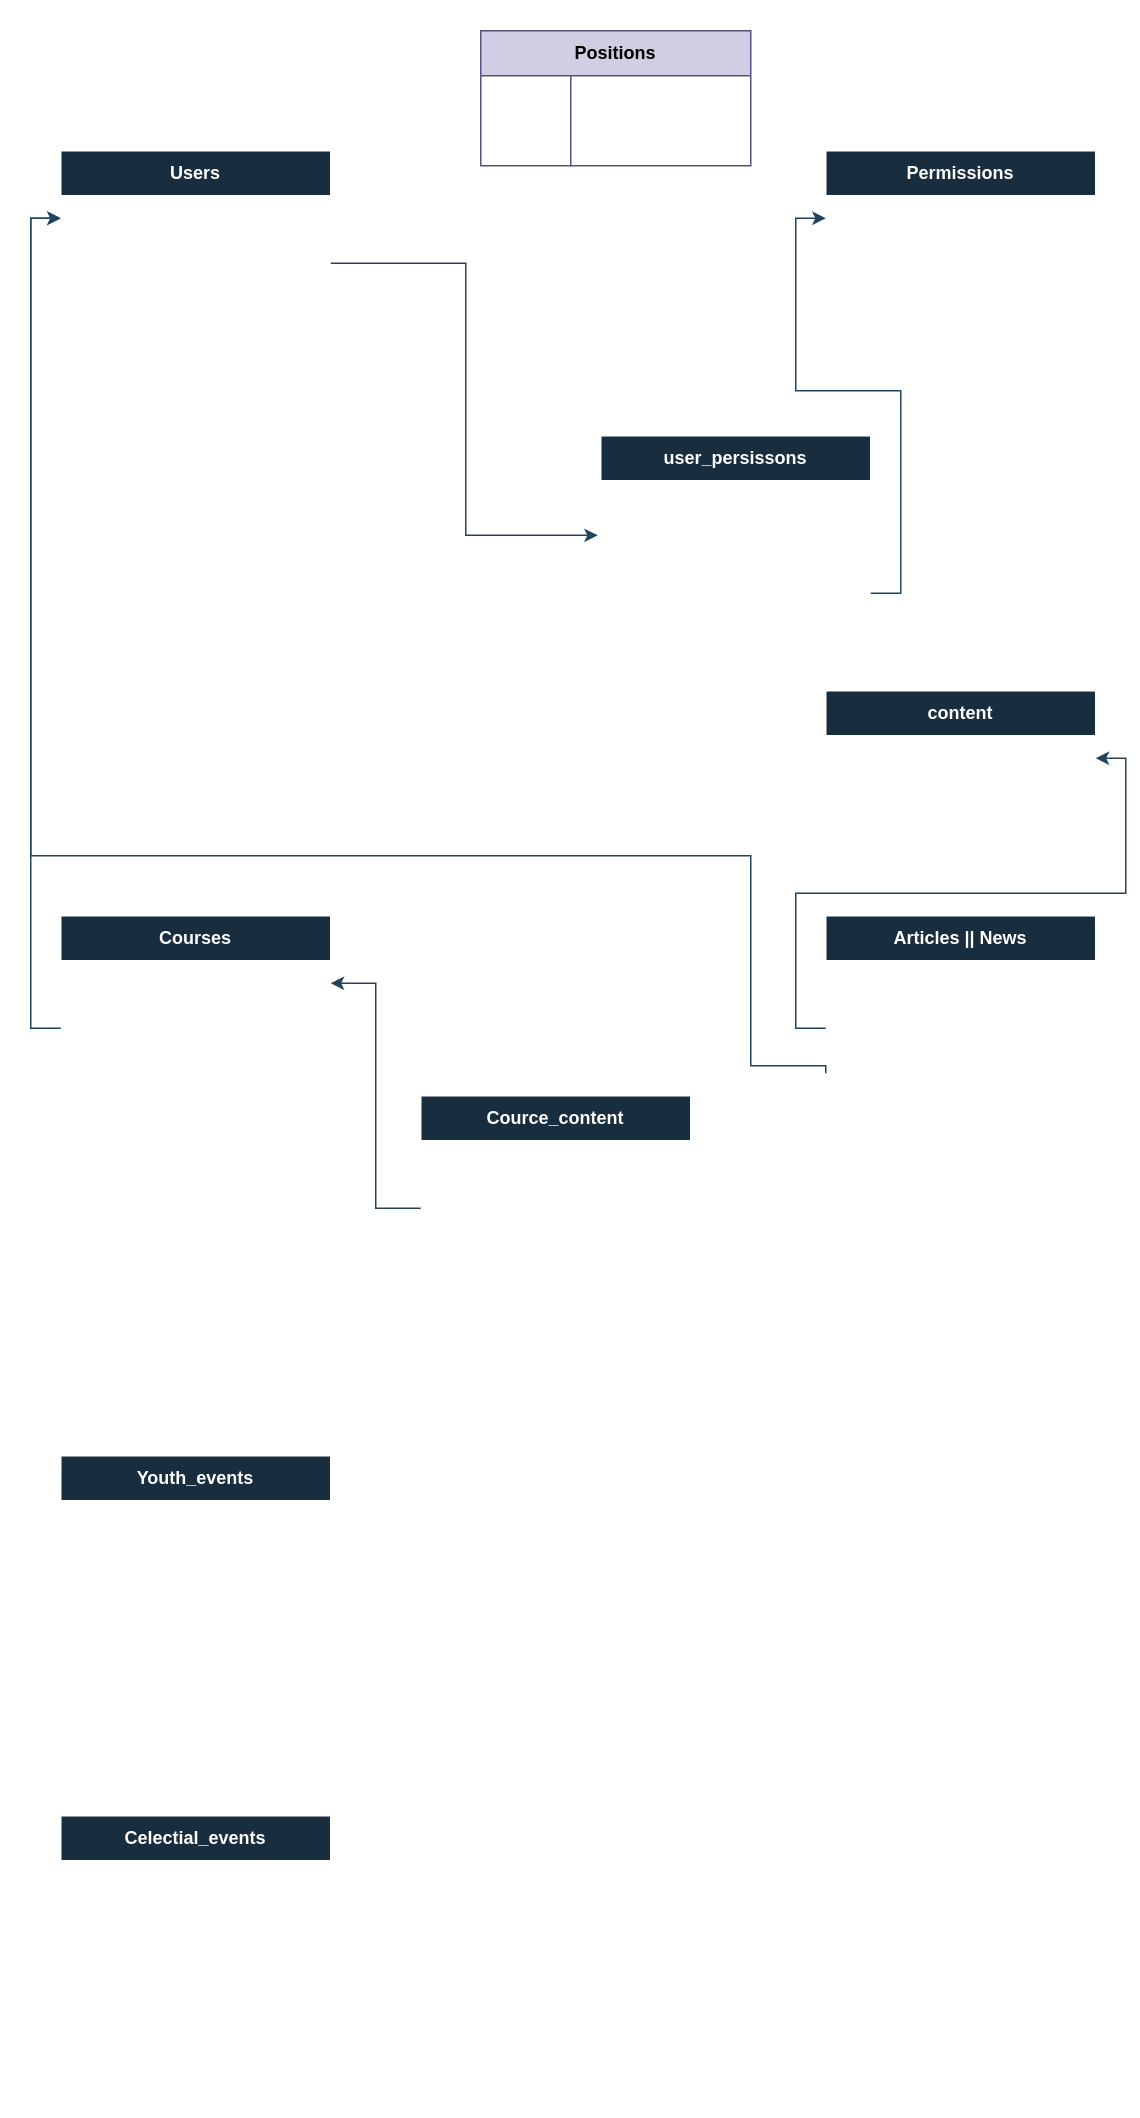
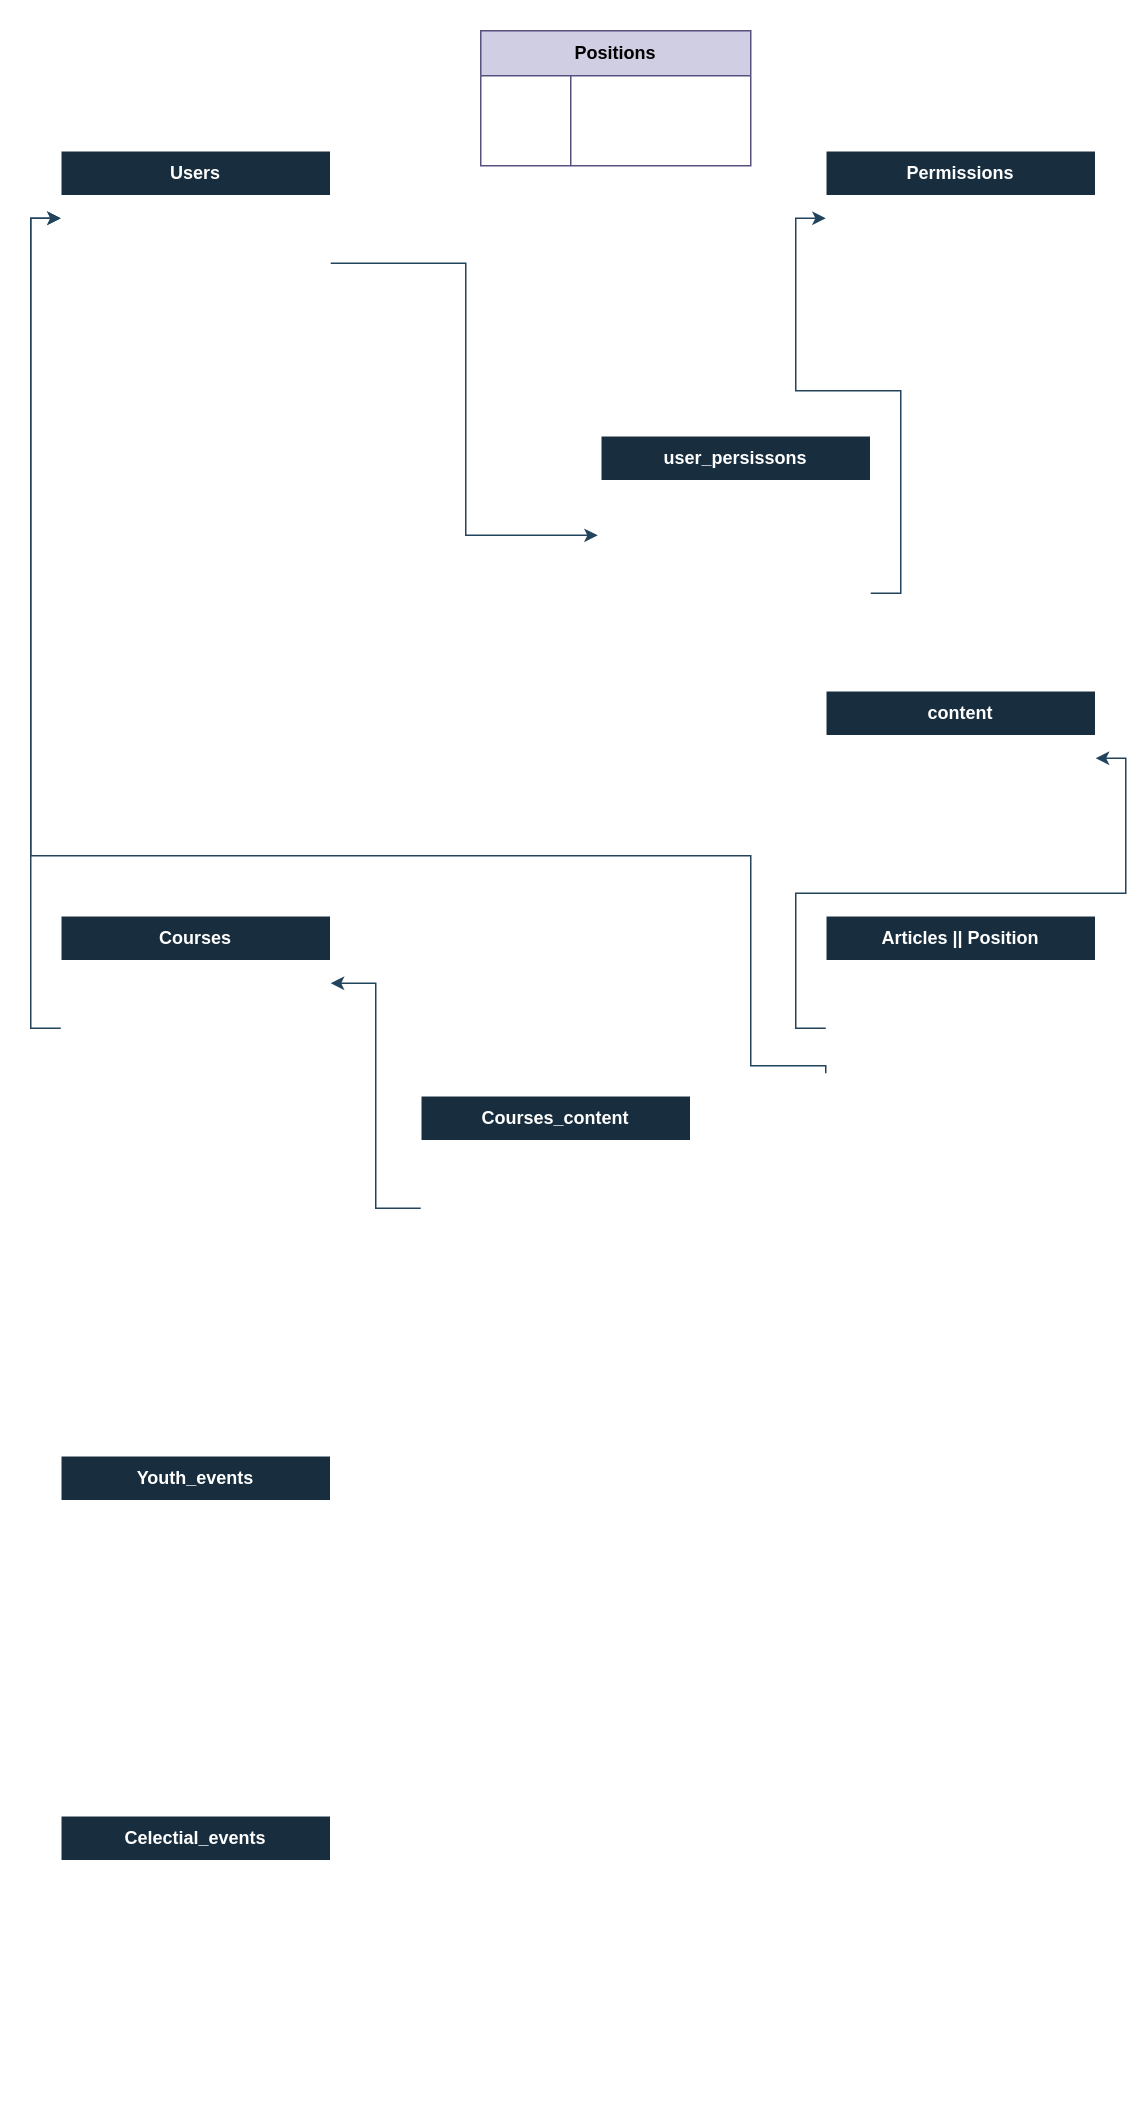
node "Articles || News": label "Articles || News" -> "Articles || Position"
node "Cource_content": label "Cource_content" -> "Courses_content"
